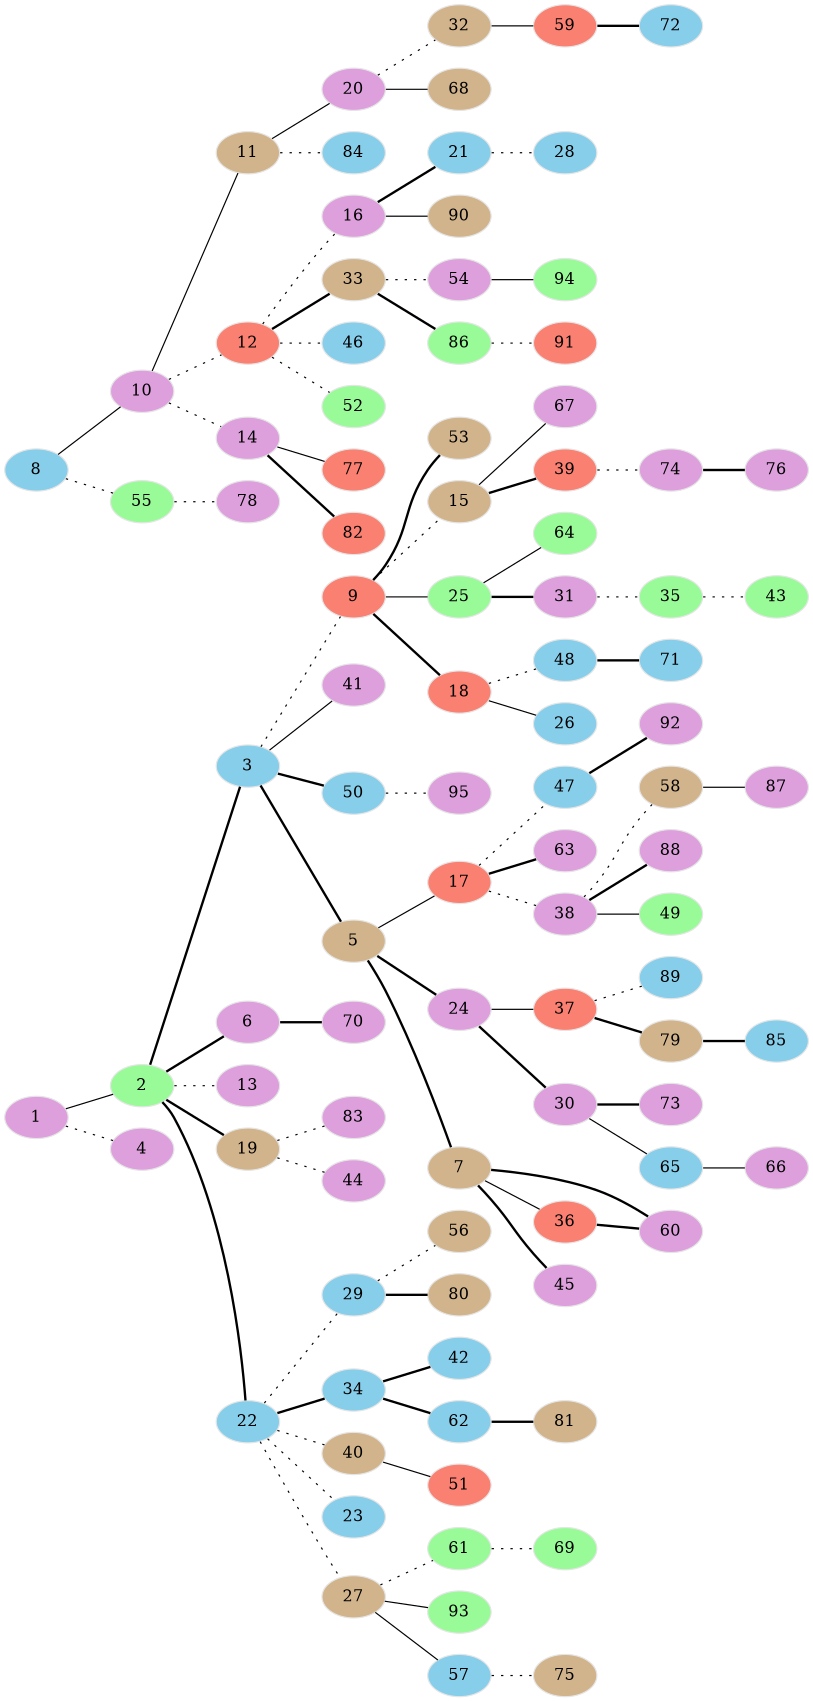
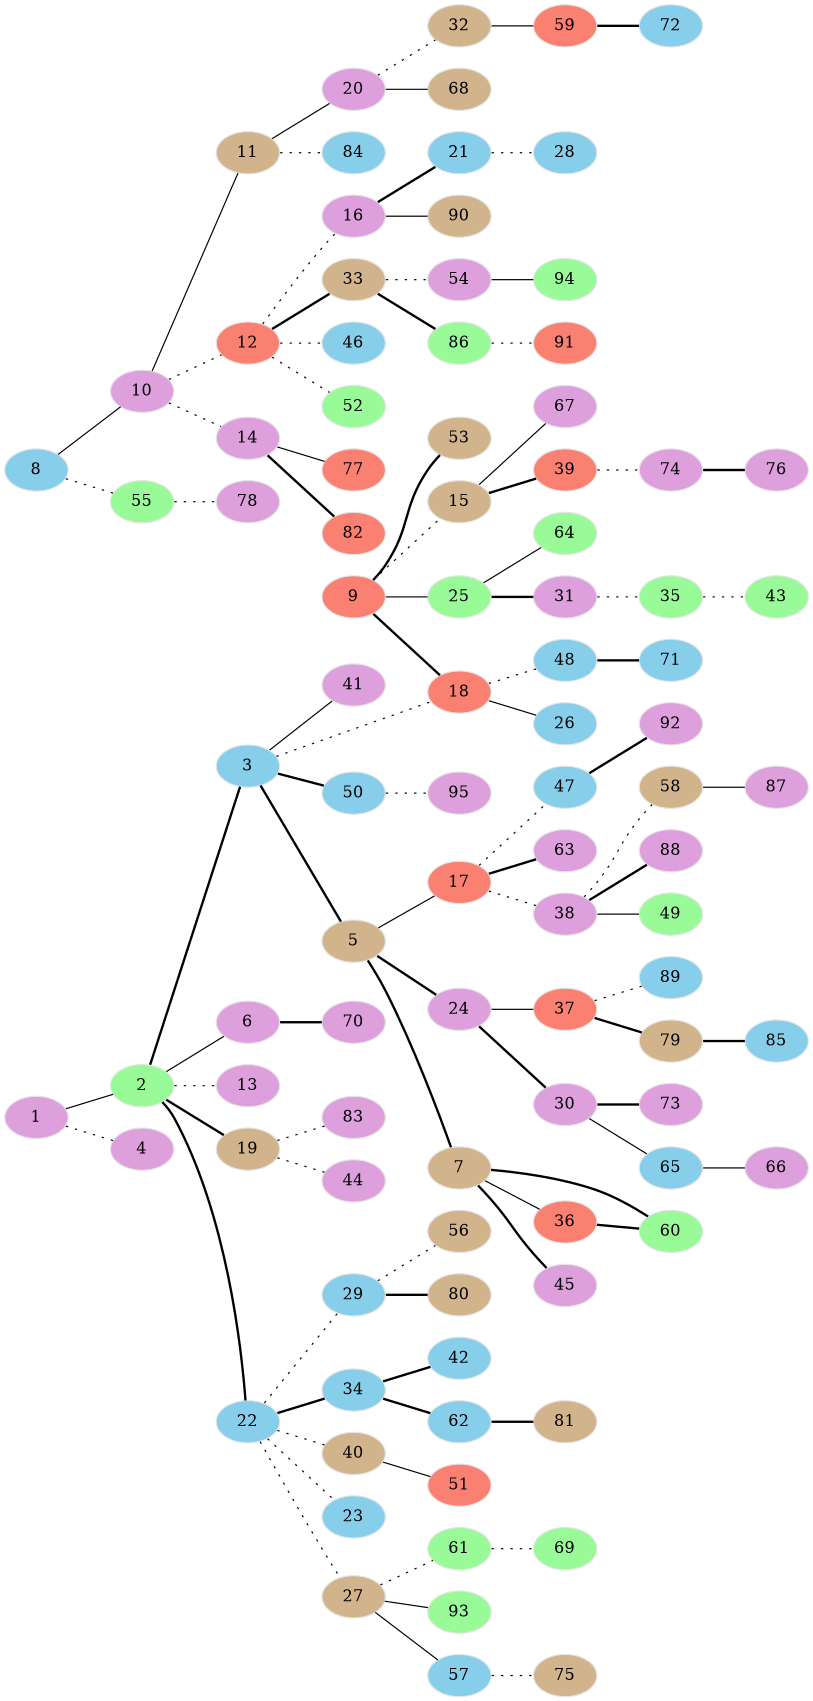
edge "9" -- "3": now "18" -- "3"
edge "6" -- "2": style bold -> solid
node "60": fillcolor plum -> palegreen
